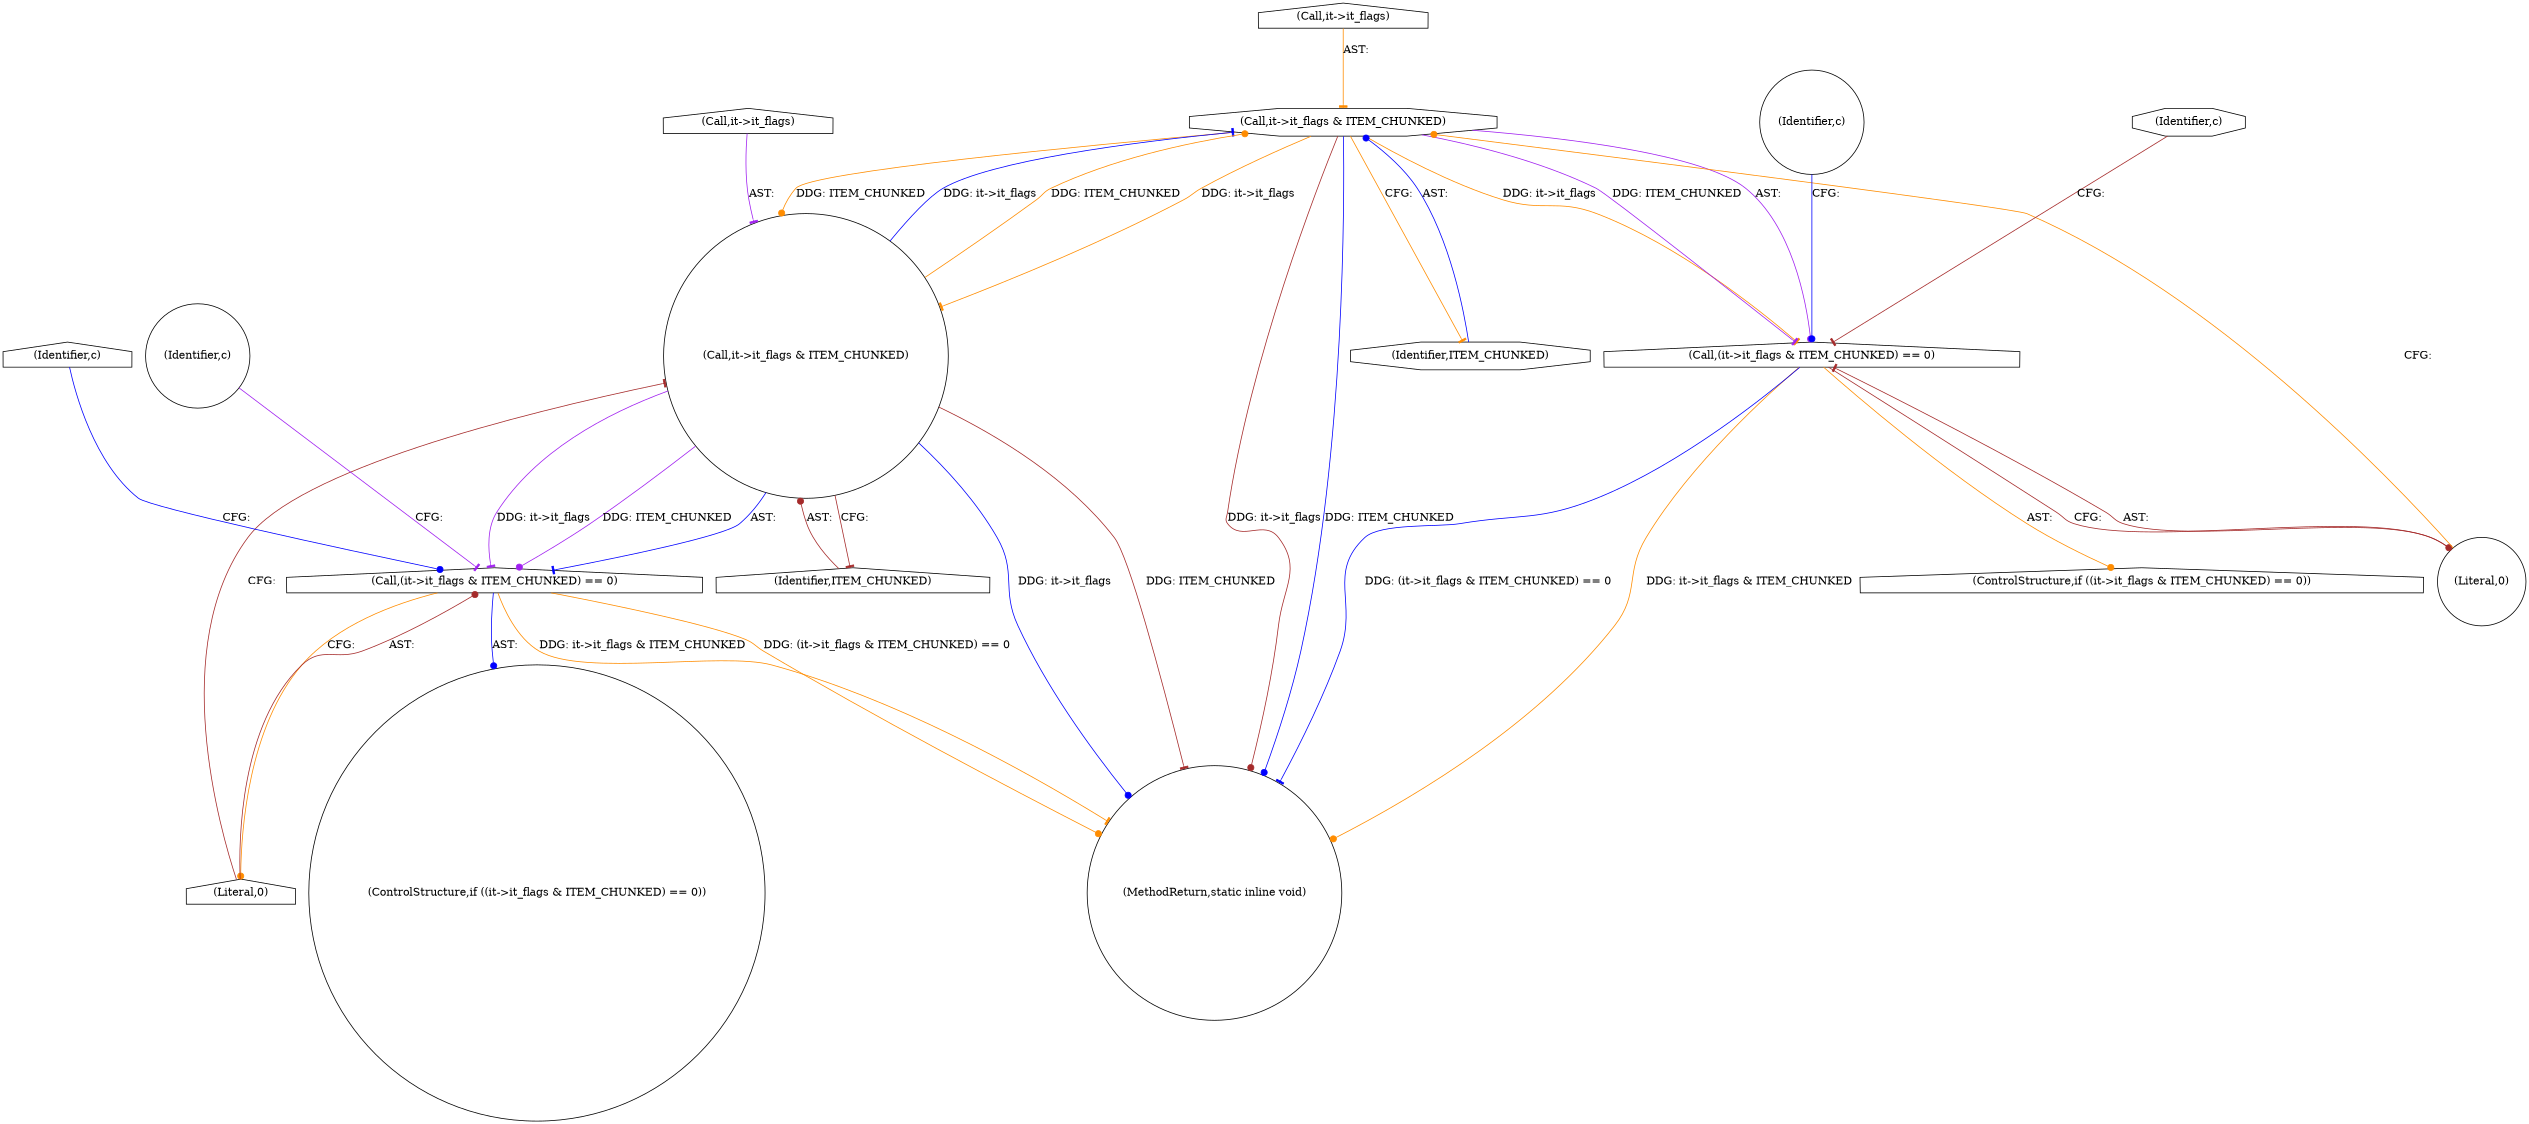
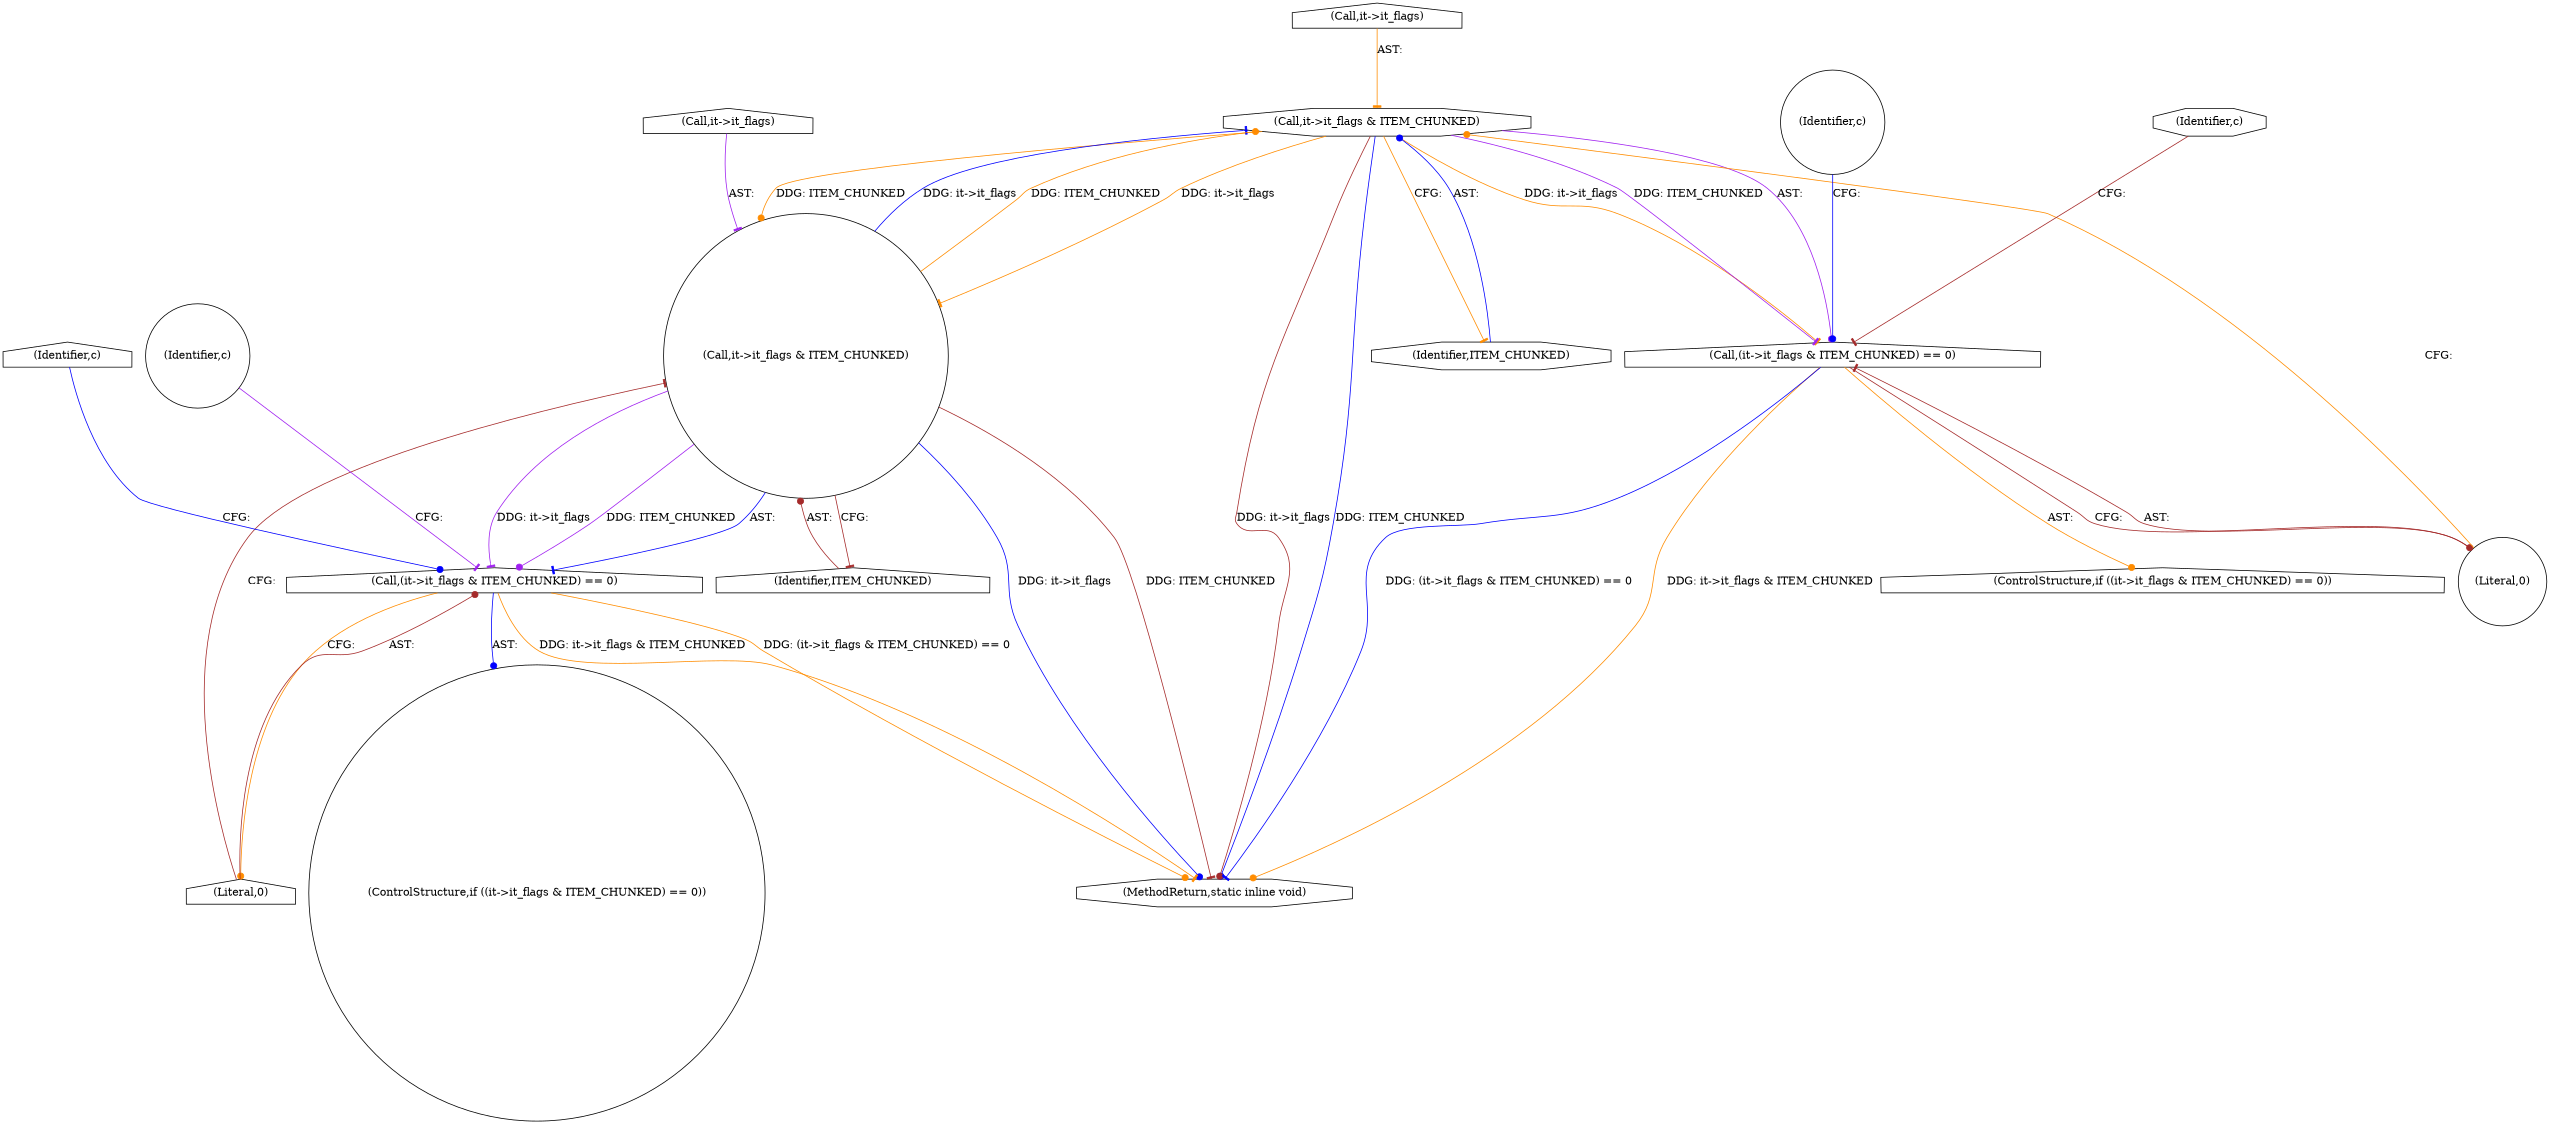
node "(MethodReturn,static inline void)": shape circle -> octagon
